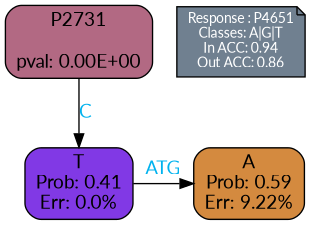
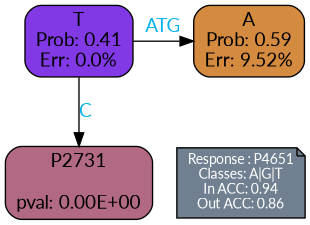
edge "P2731 pval: 0.00E+00" -> "T Prob: 0.41 Err: 0.0%": reversed
node "A Prob: 0.59 Err: 9.22%": label "A Prob: 0.59 Err: 9.22%" -> "A Prob: 0.59 Err: 9.52%"
